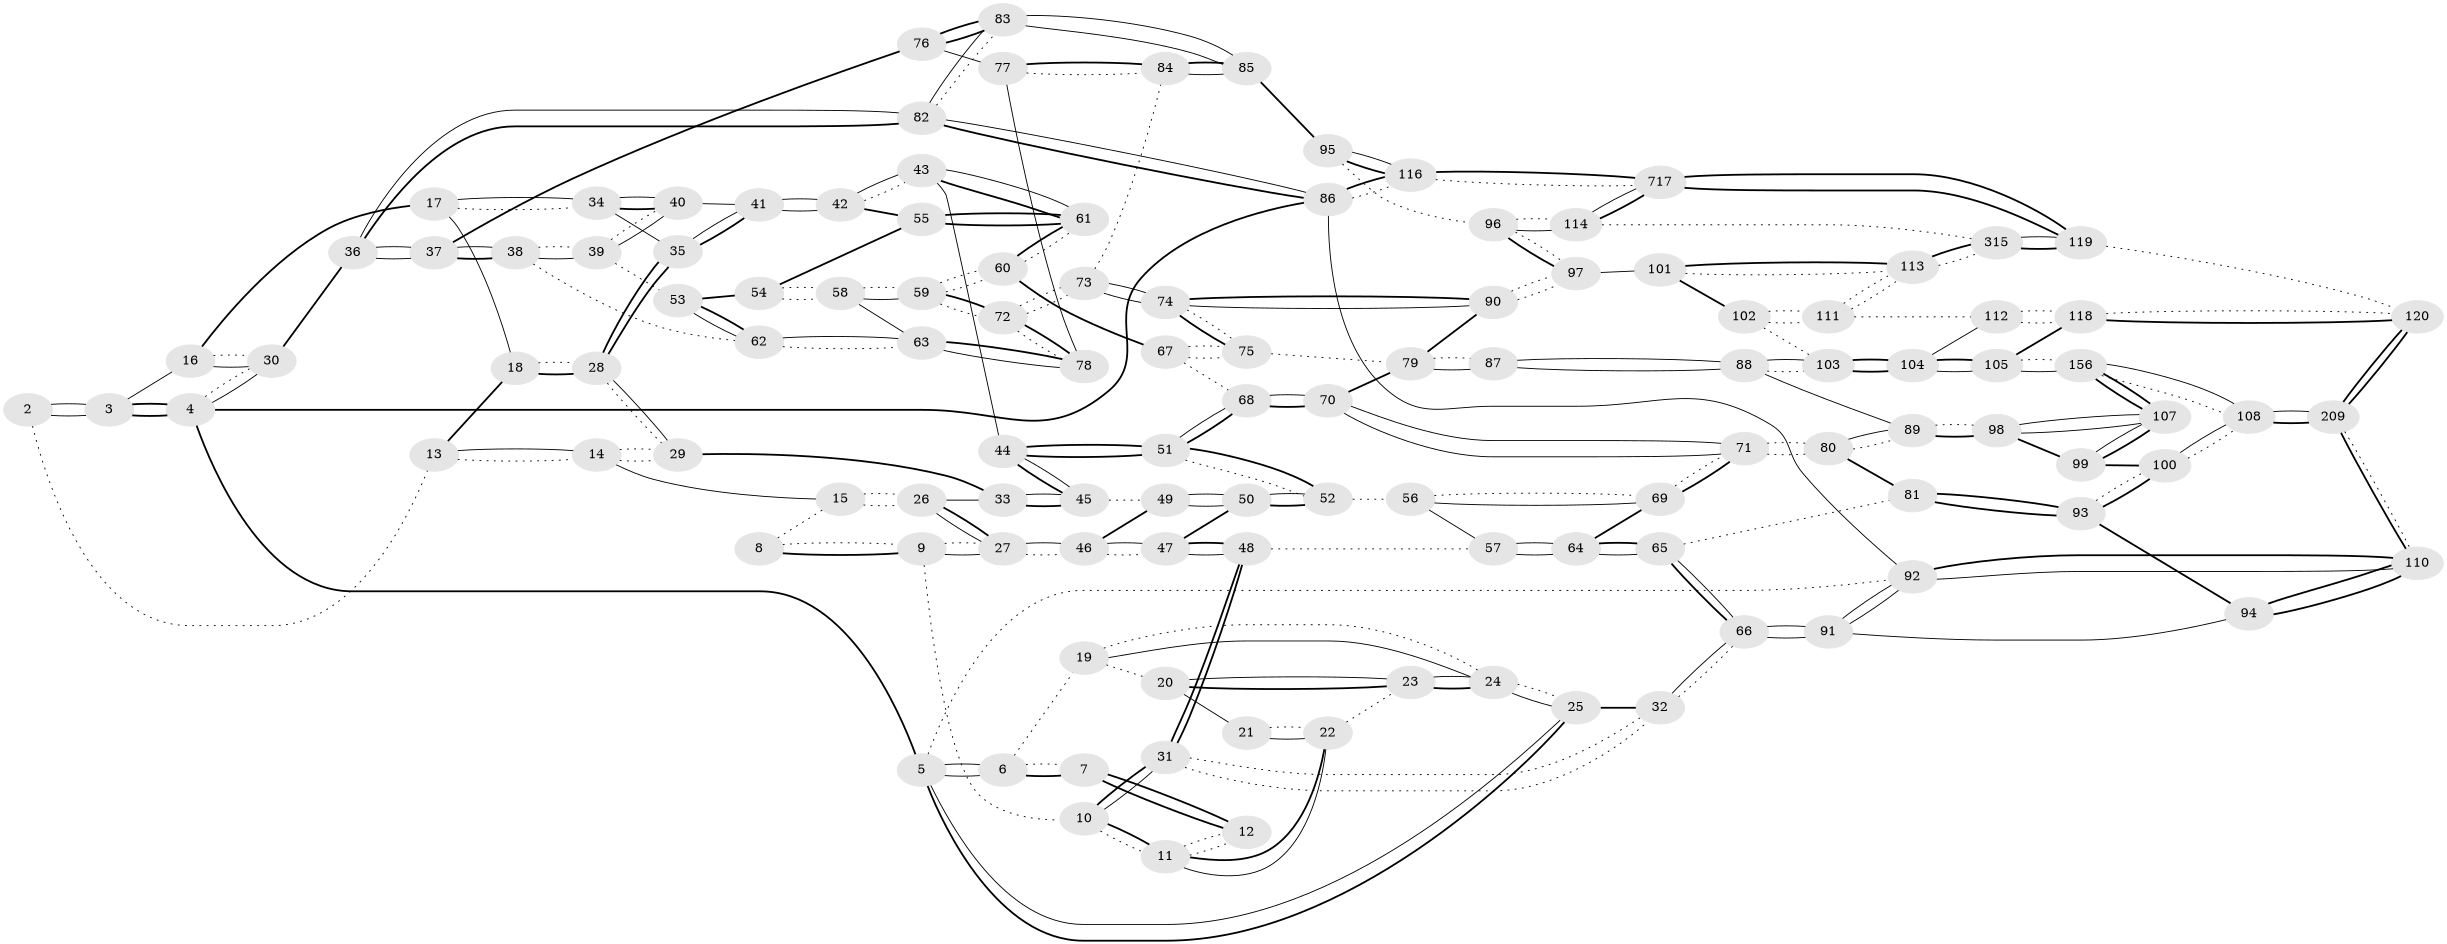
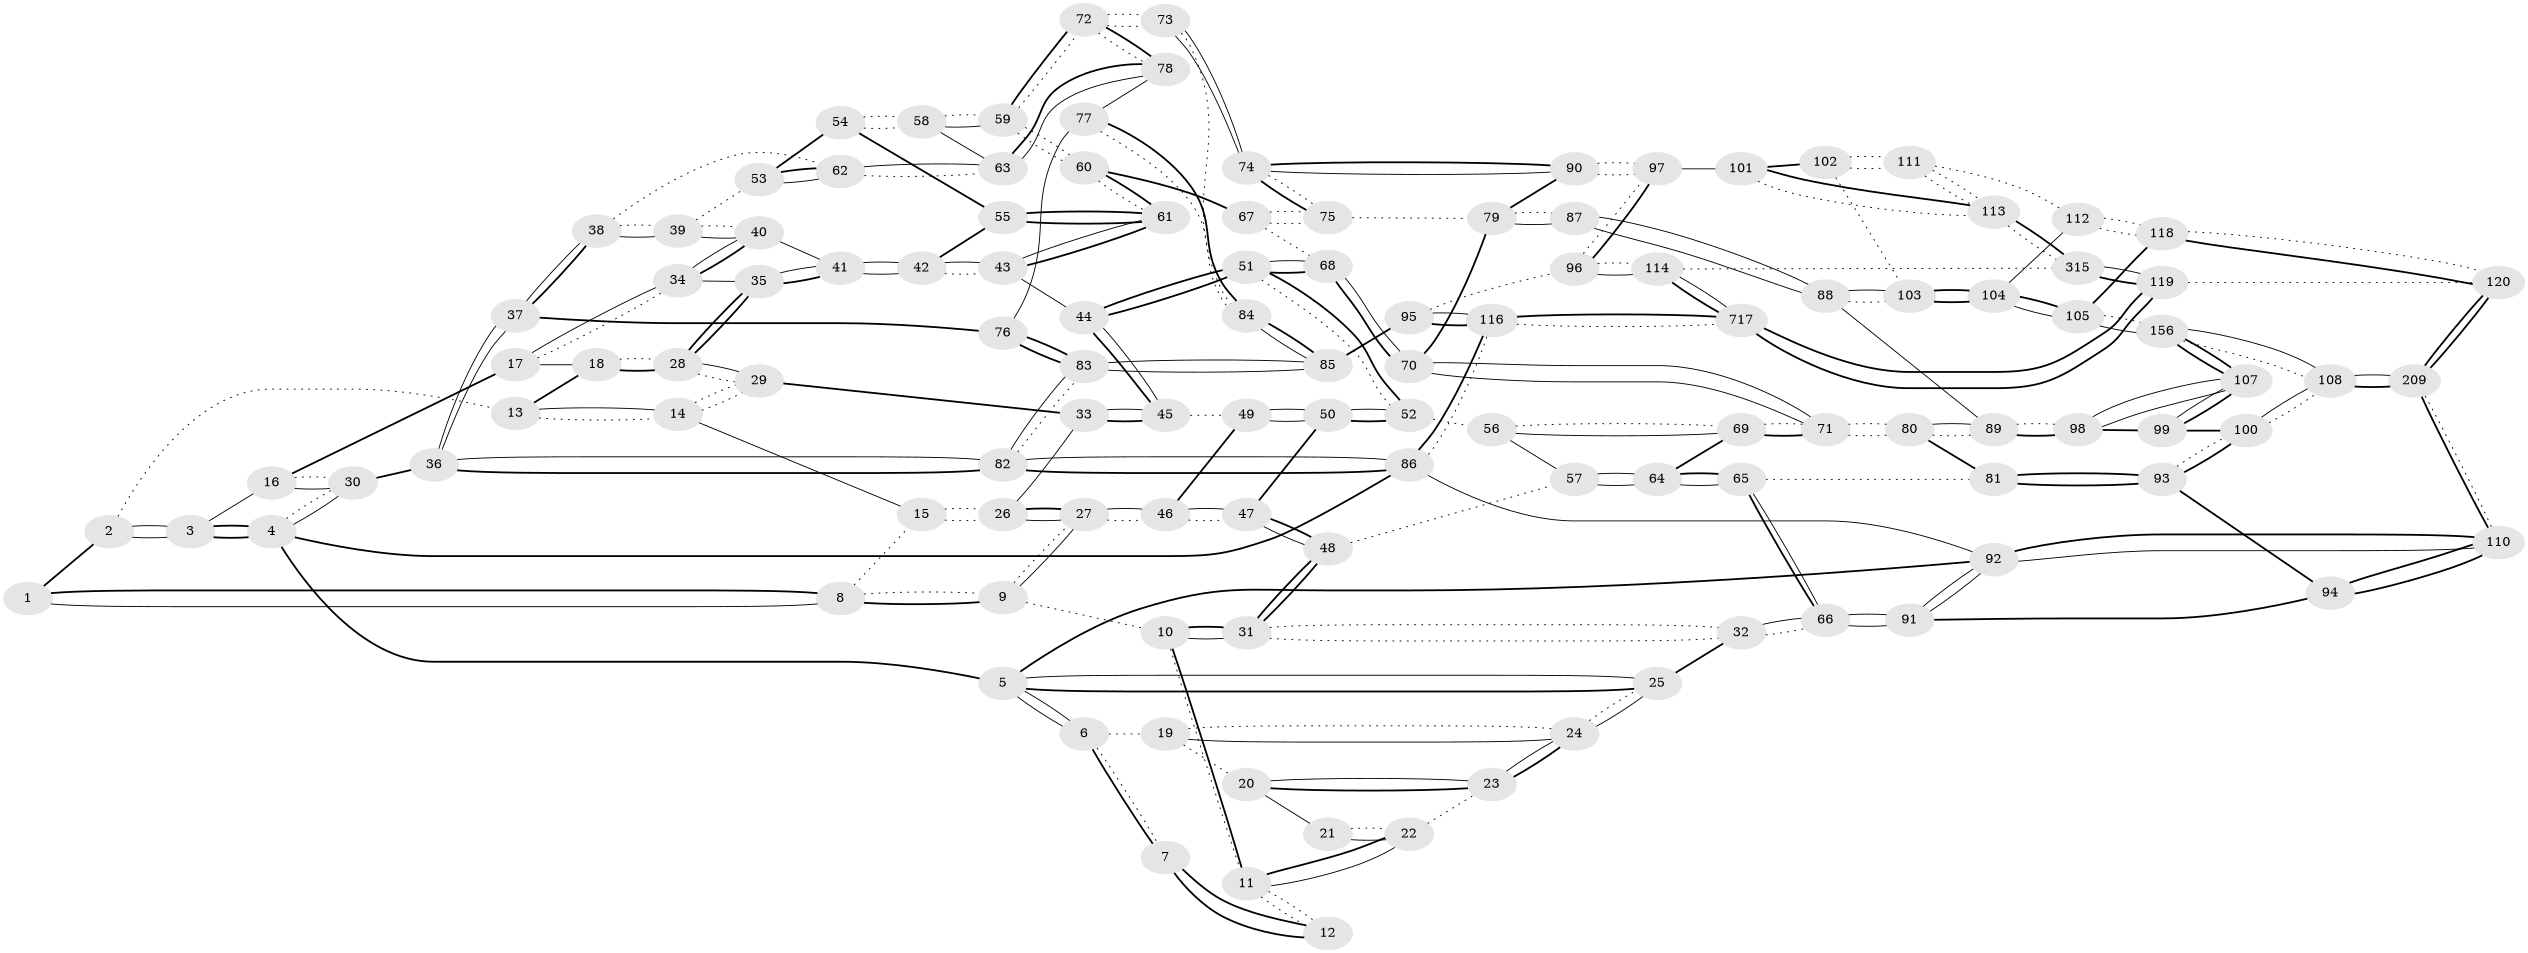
edge "92" -- "5": style dotted -> bold
node "1": added
edge "94" -- "91": style solid -> bold
